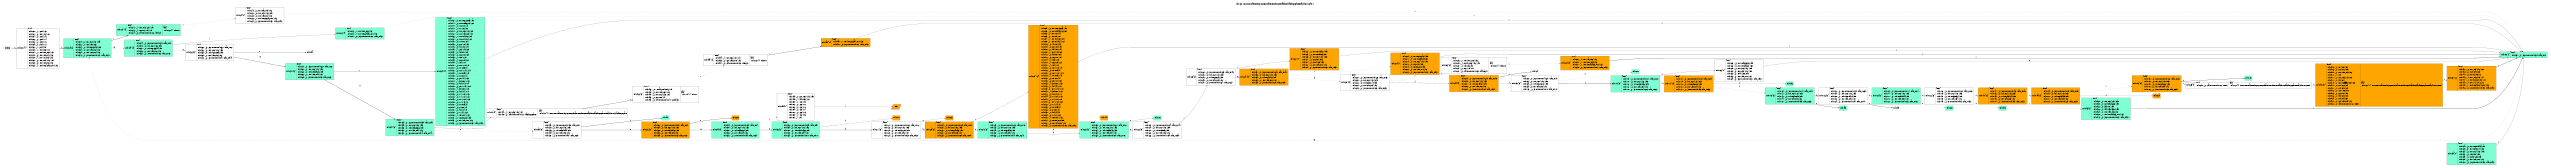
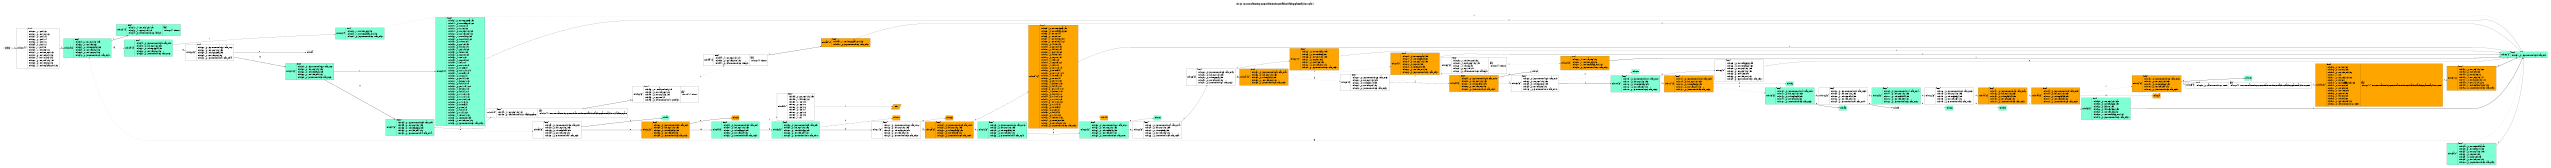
node "0x40184f [21]": removed
